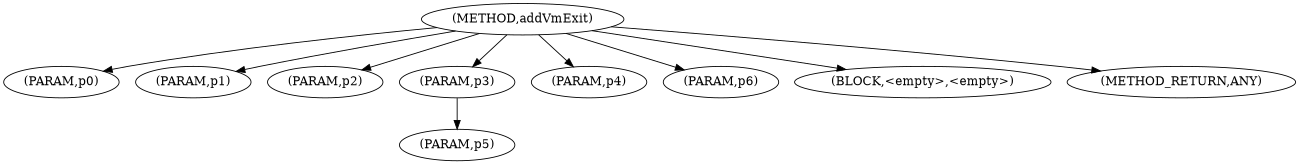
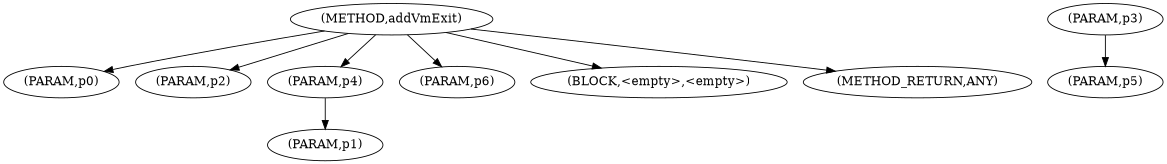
edge "(METHOD,addVmExit)" -> "(PARAM,p3)": removed
edge "(METHOD,addVmExit)" -> "(PARAM,p1)": now "(PARAM,p4)" -> "(PARAM,p1)"
